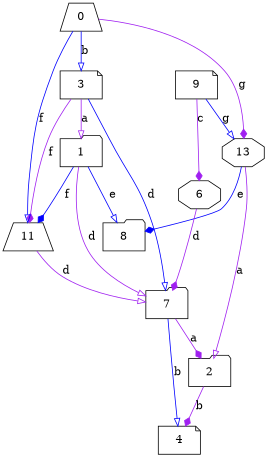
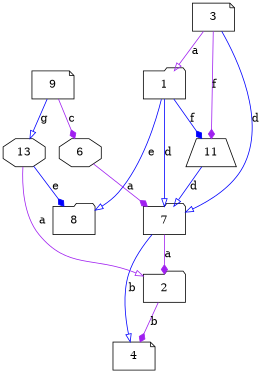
node "0": removed
edge "6" -> "7": label "d" -> "a"
edge "1" -> "7": color purple -> blue
edge "11" -> "7": color purple -> blue
